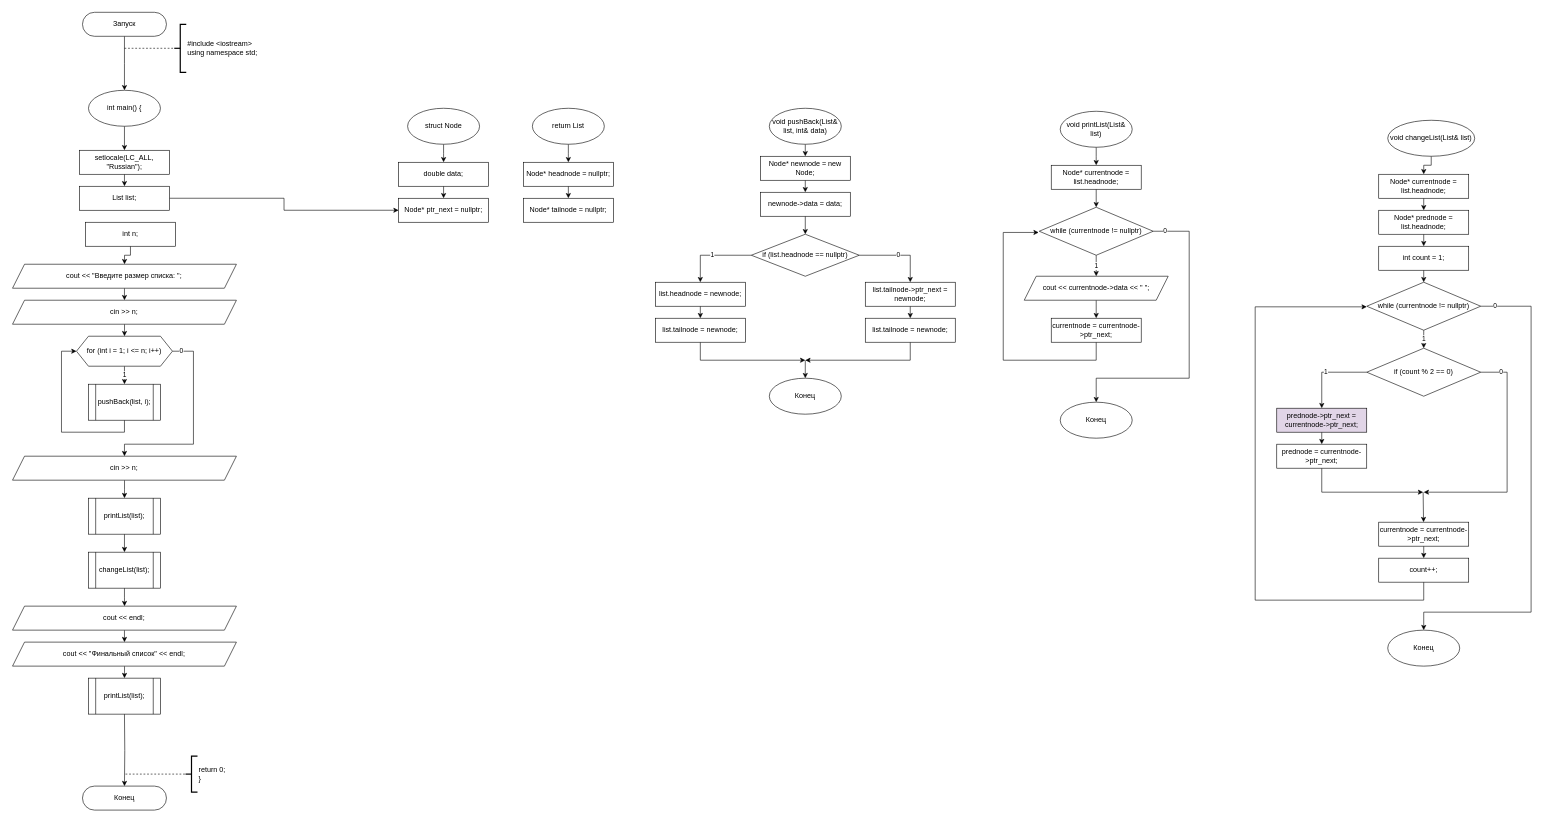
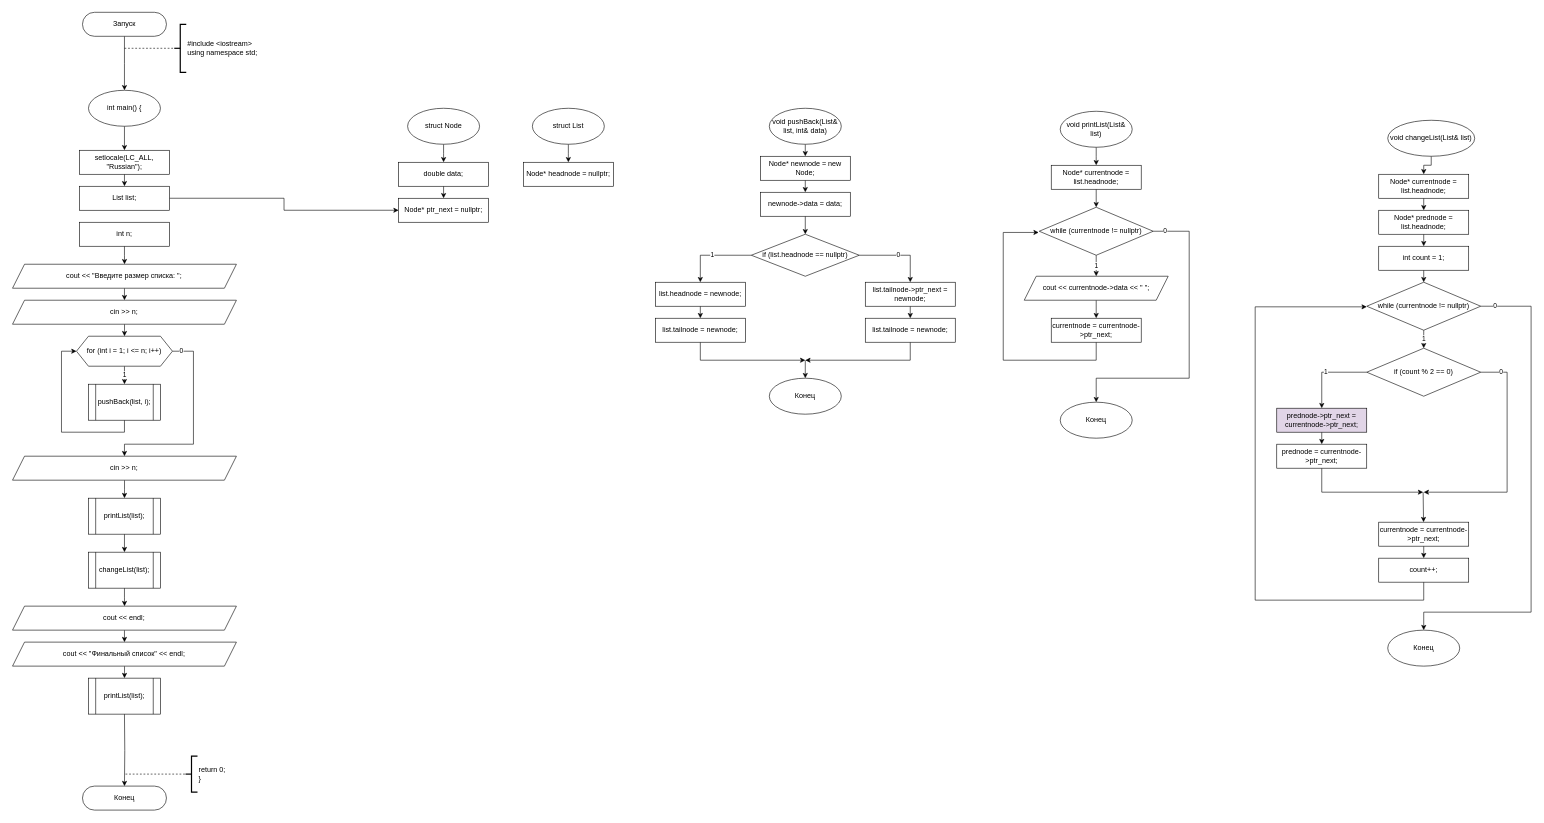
node "return List": label "return List" -> "struct List"
edge "Node* headnode = nullptr;" -> "Node* tailnode = nullptr;": removed
node "Node* tailnode = nullptr;": removed
node "int n;": moved (131, 234) -> (125, 234)
